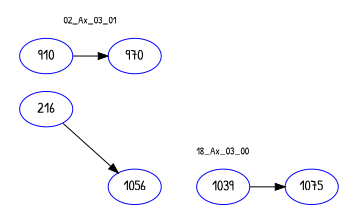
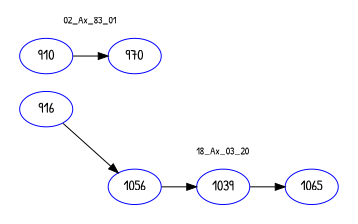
cluster "02_Ax_03_01": label "02_Ax_03_01" -> "02_Ax_83_01"
node "216": label "216" -> "916"
cluster "18_Ax_03_00": label "18_Ax_03_00" -> "18_Ax_03_20"
edge "1056" -> "1039": added
node "1075": label "1075" -> "1065"
